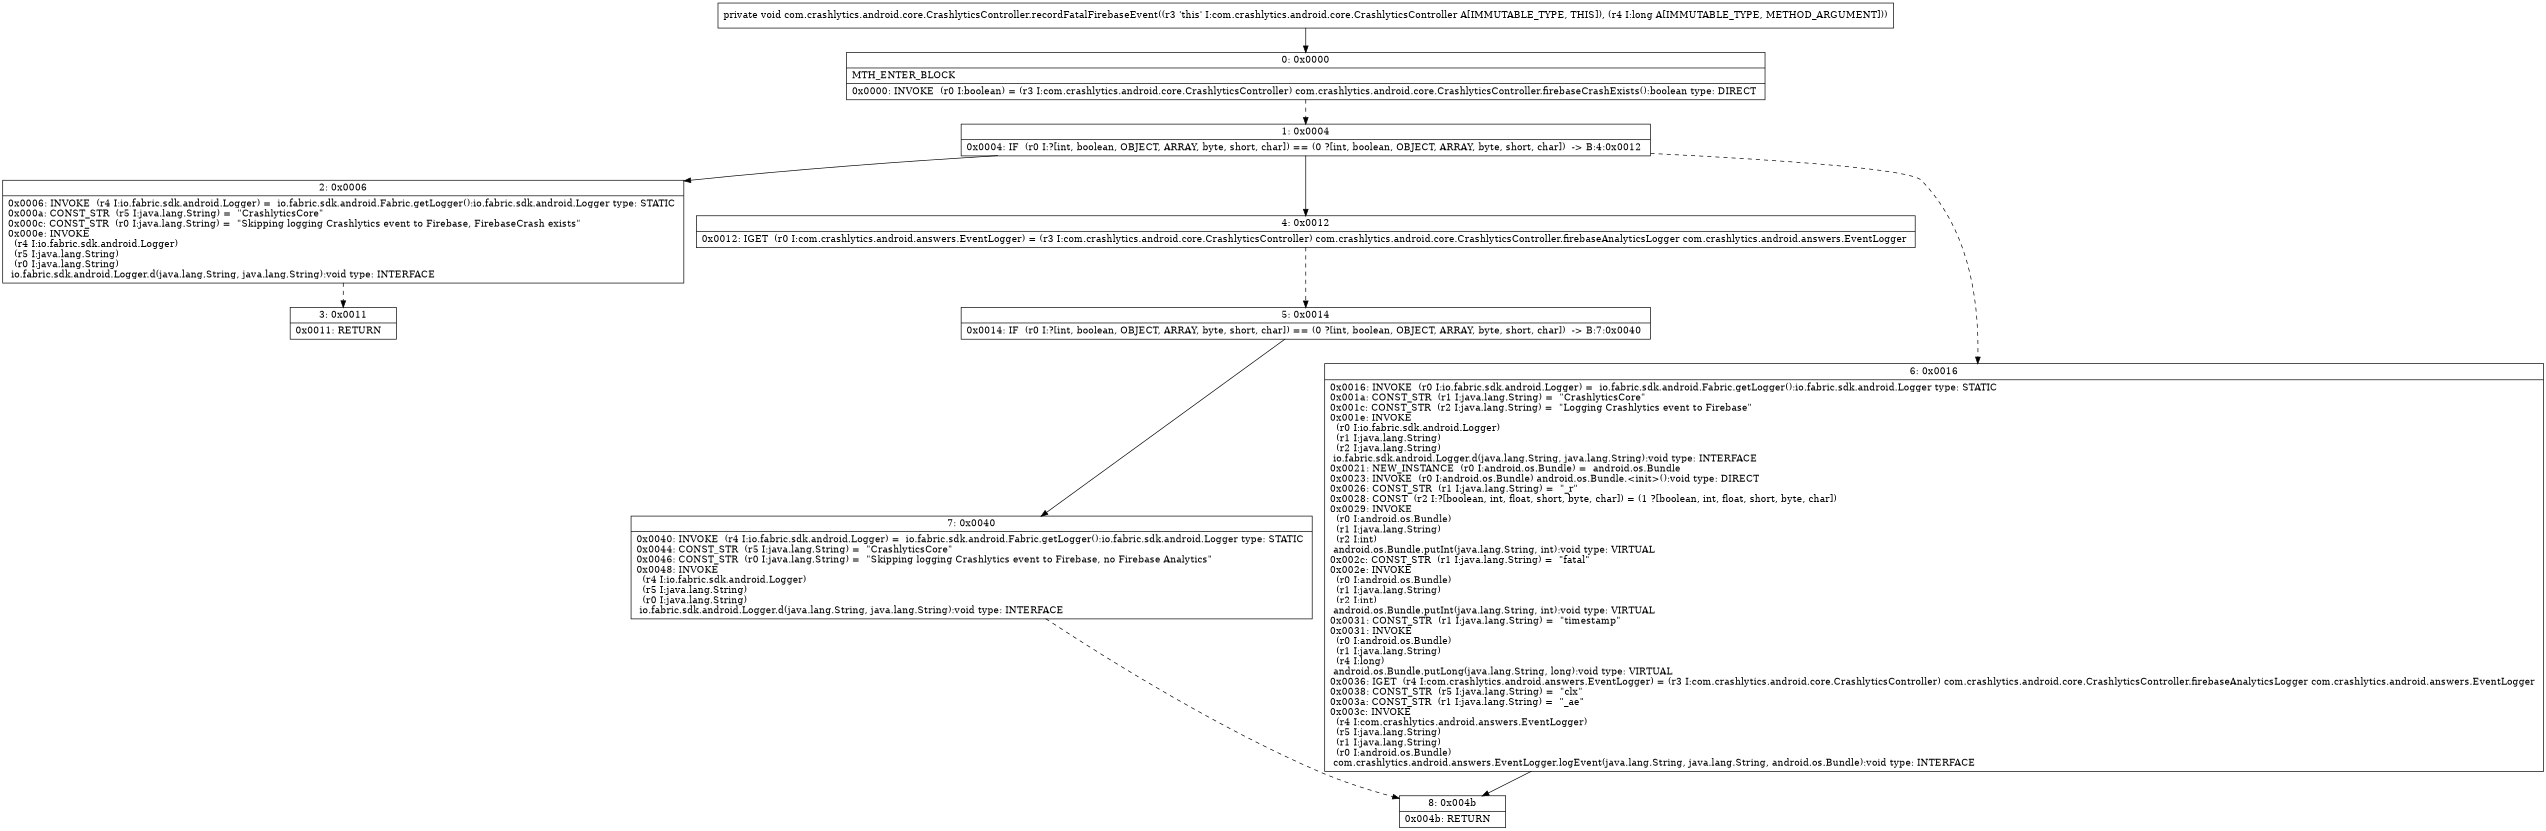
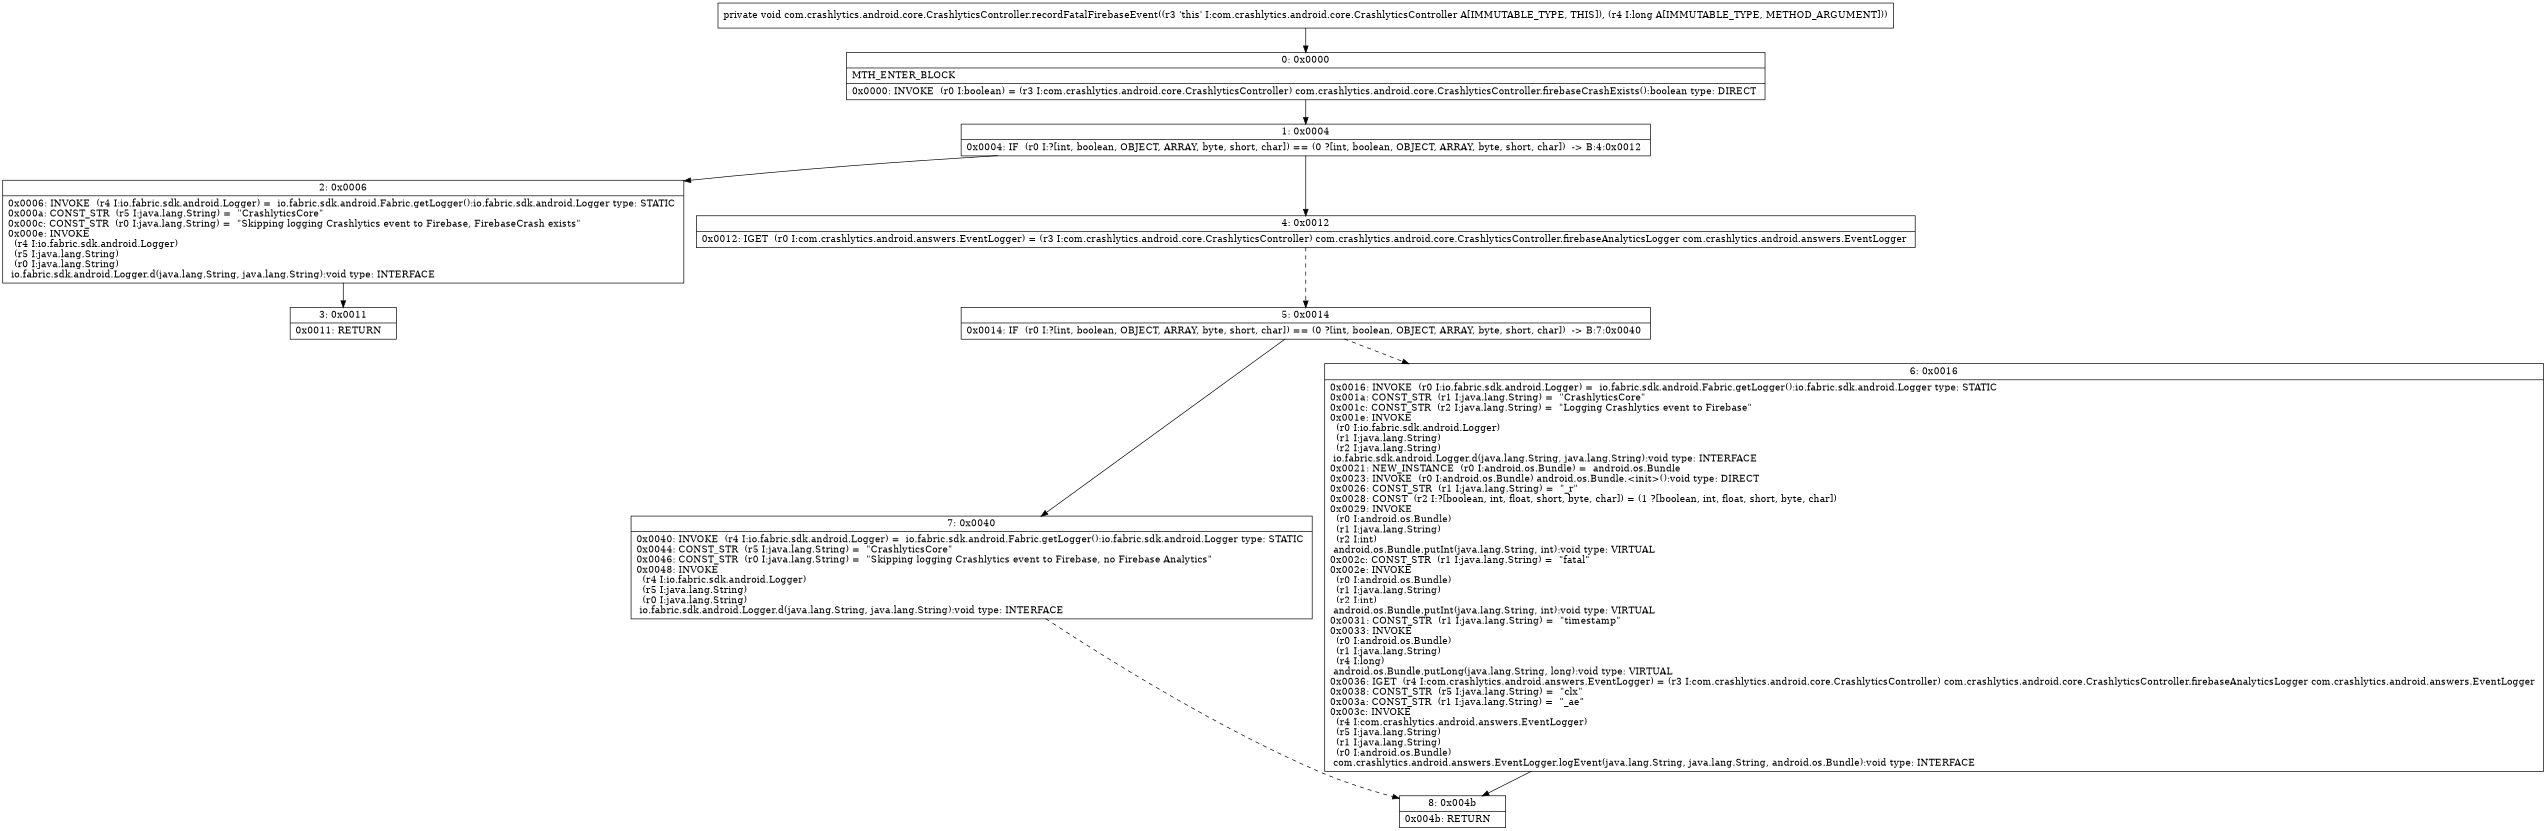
edge "0: 0x0000" -> "1: 0x0004": style dashed -> solid
edge "1: 0x0004" -> "6: 0x0016": now "5: 0x0014" -> "6: 0x0016"
edge "2: 0x0006" -> "3: 0x0011": style dashed -> solid
node "6: 0x0016": text "0x0031: INVOKE" -> "0x0033: INVOKE"
